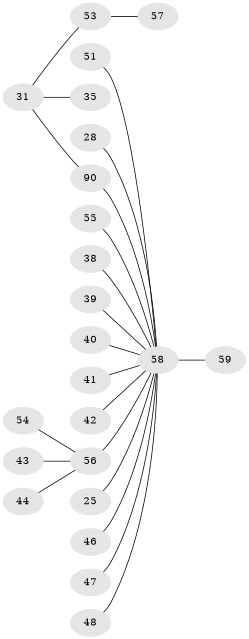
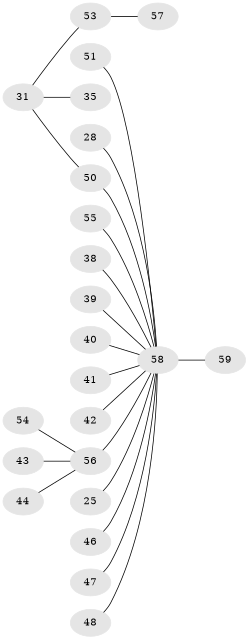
node "90": label "90" -> "50"
